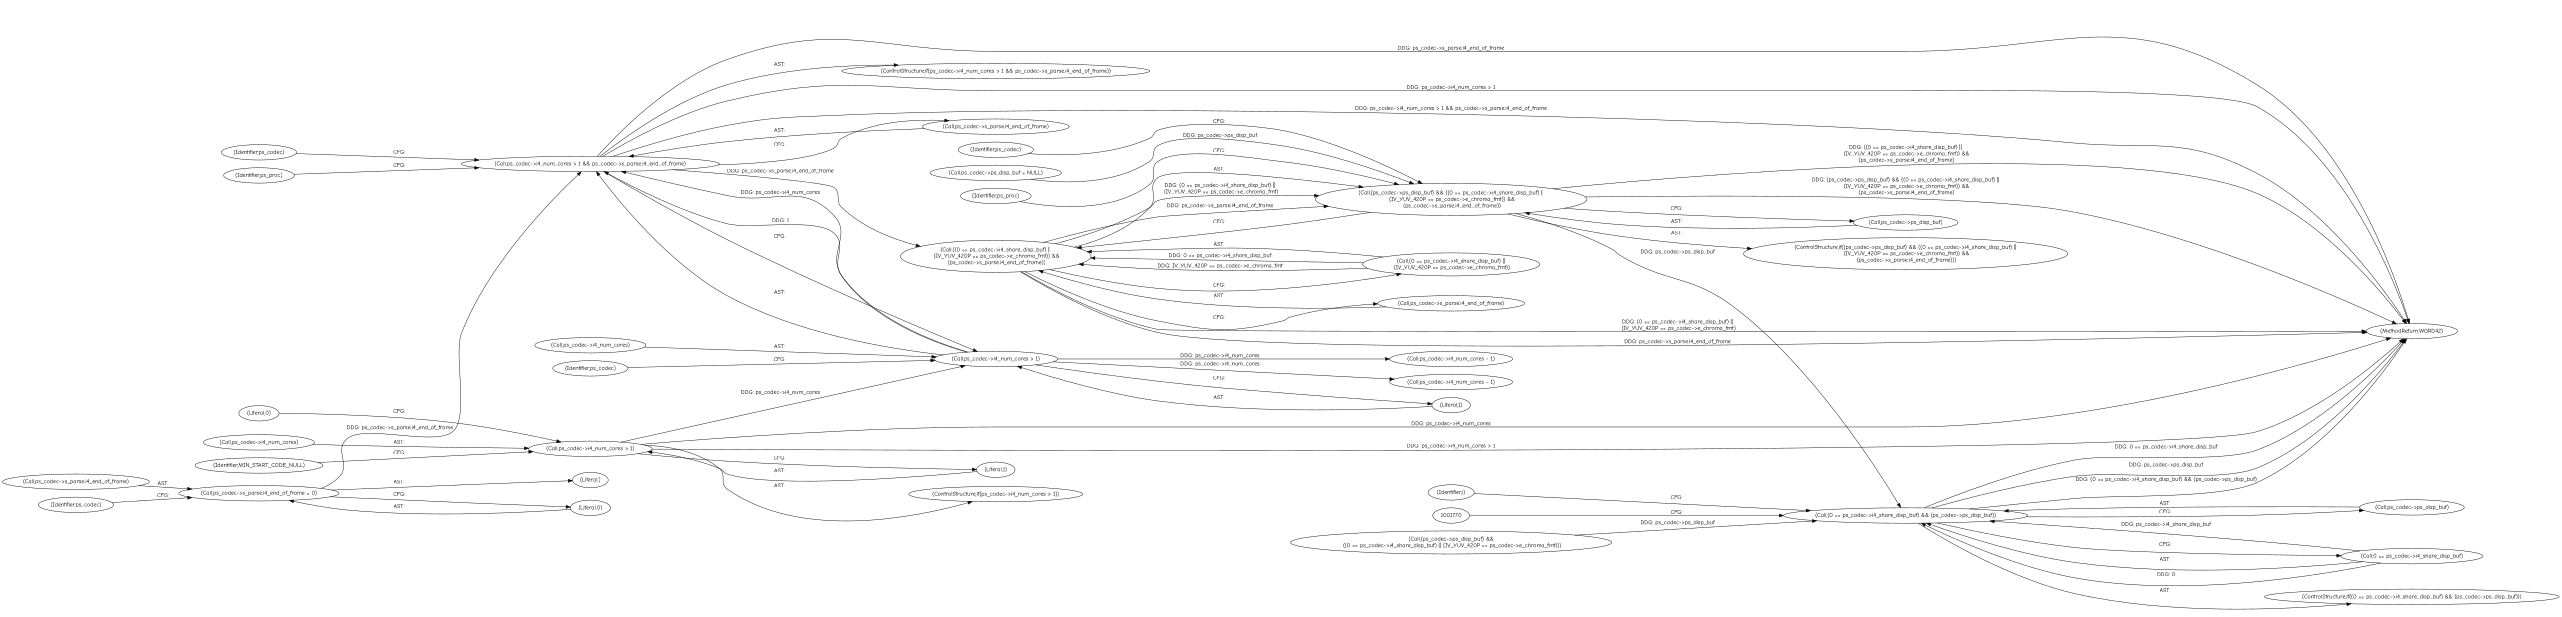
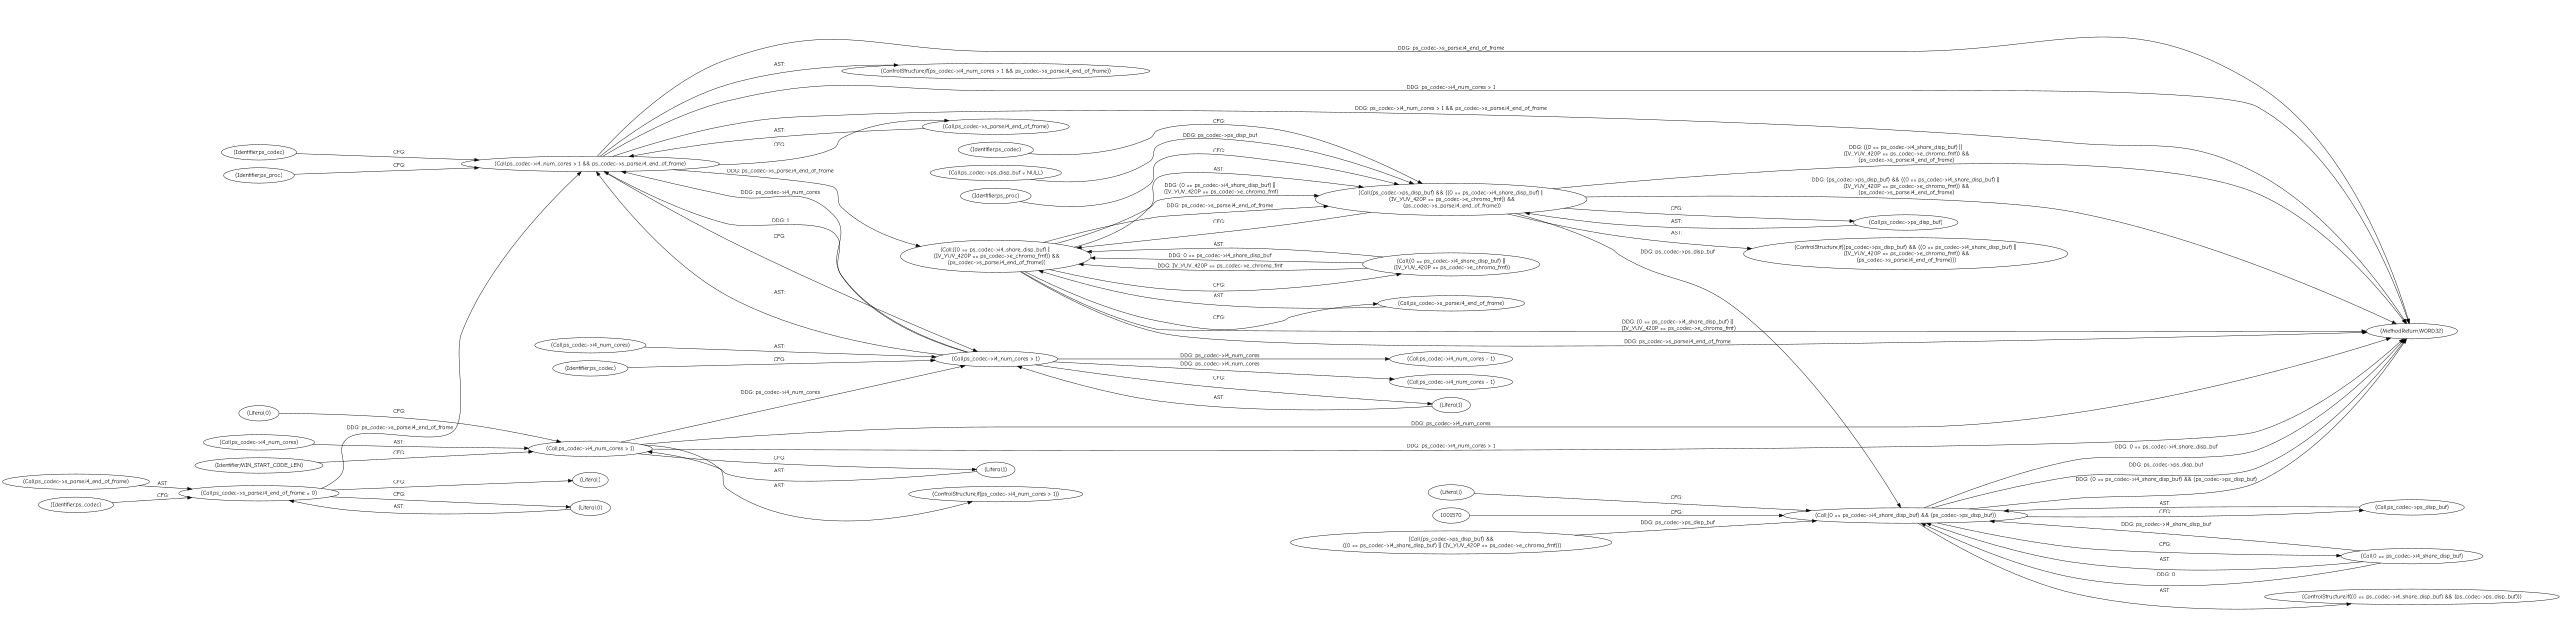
node "(MethodReturn,WORD42)": label "(MethodReturn,WORD42)" -> "(MethodReturn,WORD32)"
node "(Identifier,MIN_START_CODE_NULL)": label "(Identifier,MIN_START_CODE_NULL)" -> "(Identifier,MIN_START_CODE_LEN)"
edge "(Call,ps_codec->s_parse.i4_end_of_frame = 0)" -> "(Literal,)": label "AST: " -> "CFG: "
node "(Identifier,i)": label "(Identifier,i)" -> "(Literal,i)"
node "1001770": label "1001770" -> "1001570"
